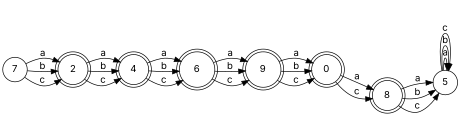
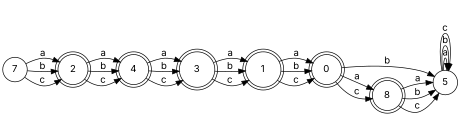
edge "0" -> "5": added, label "b"
node "6": label "6" -> "3"
node "9": label "9" -> "1"
